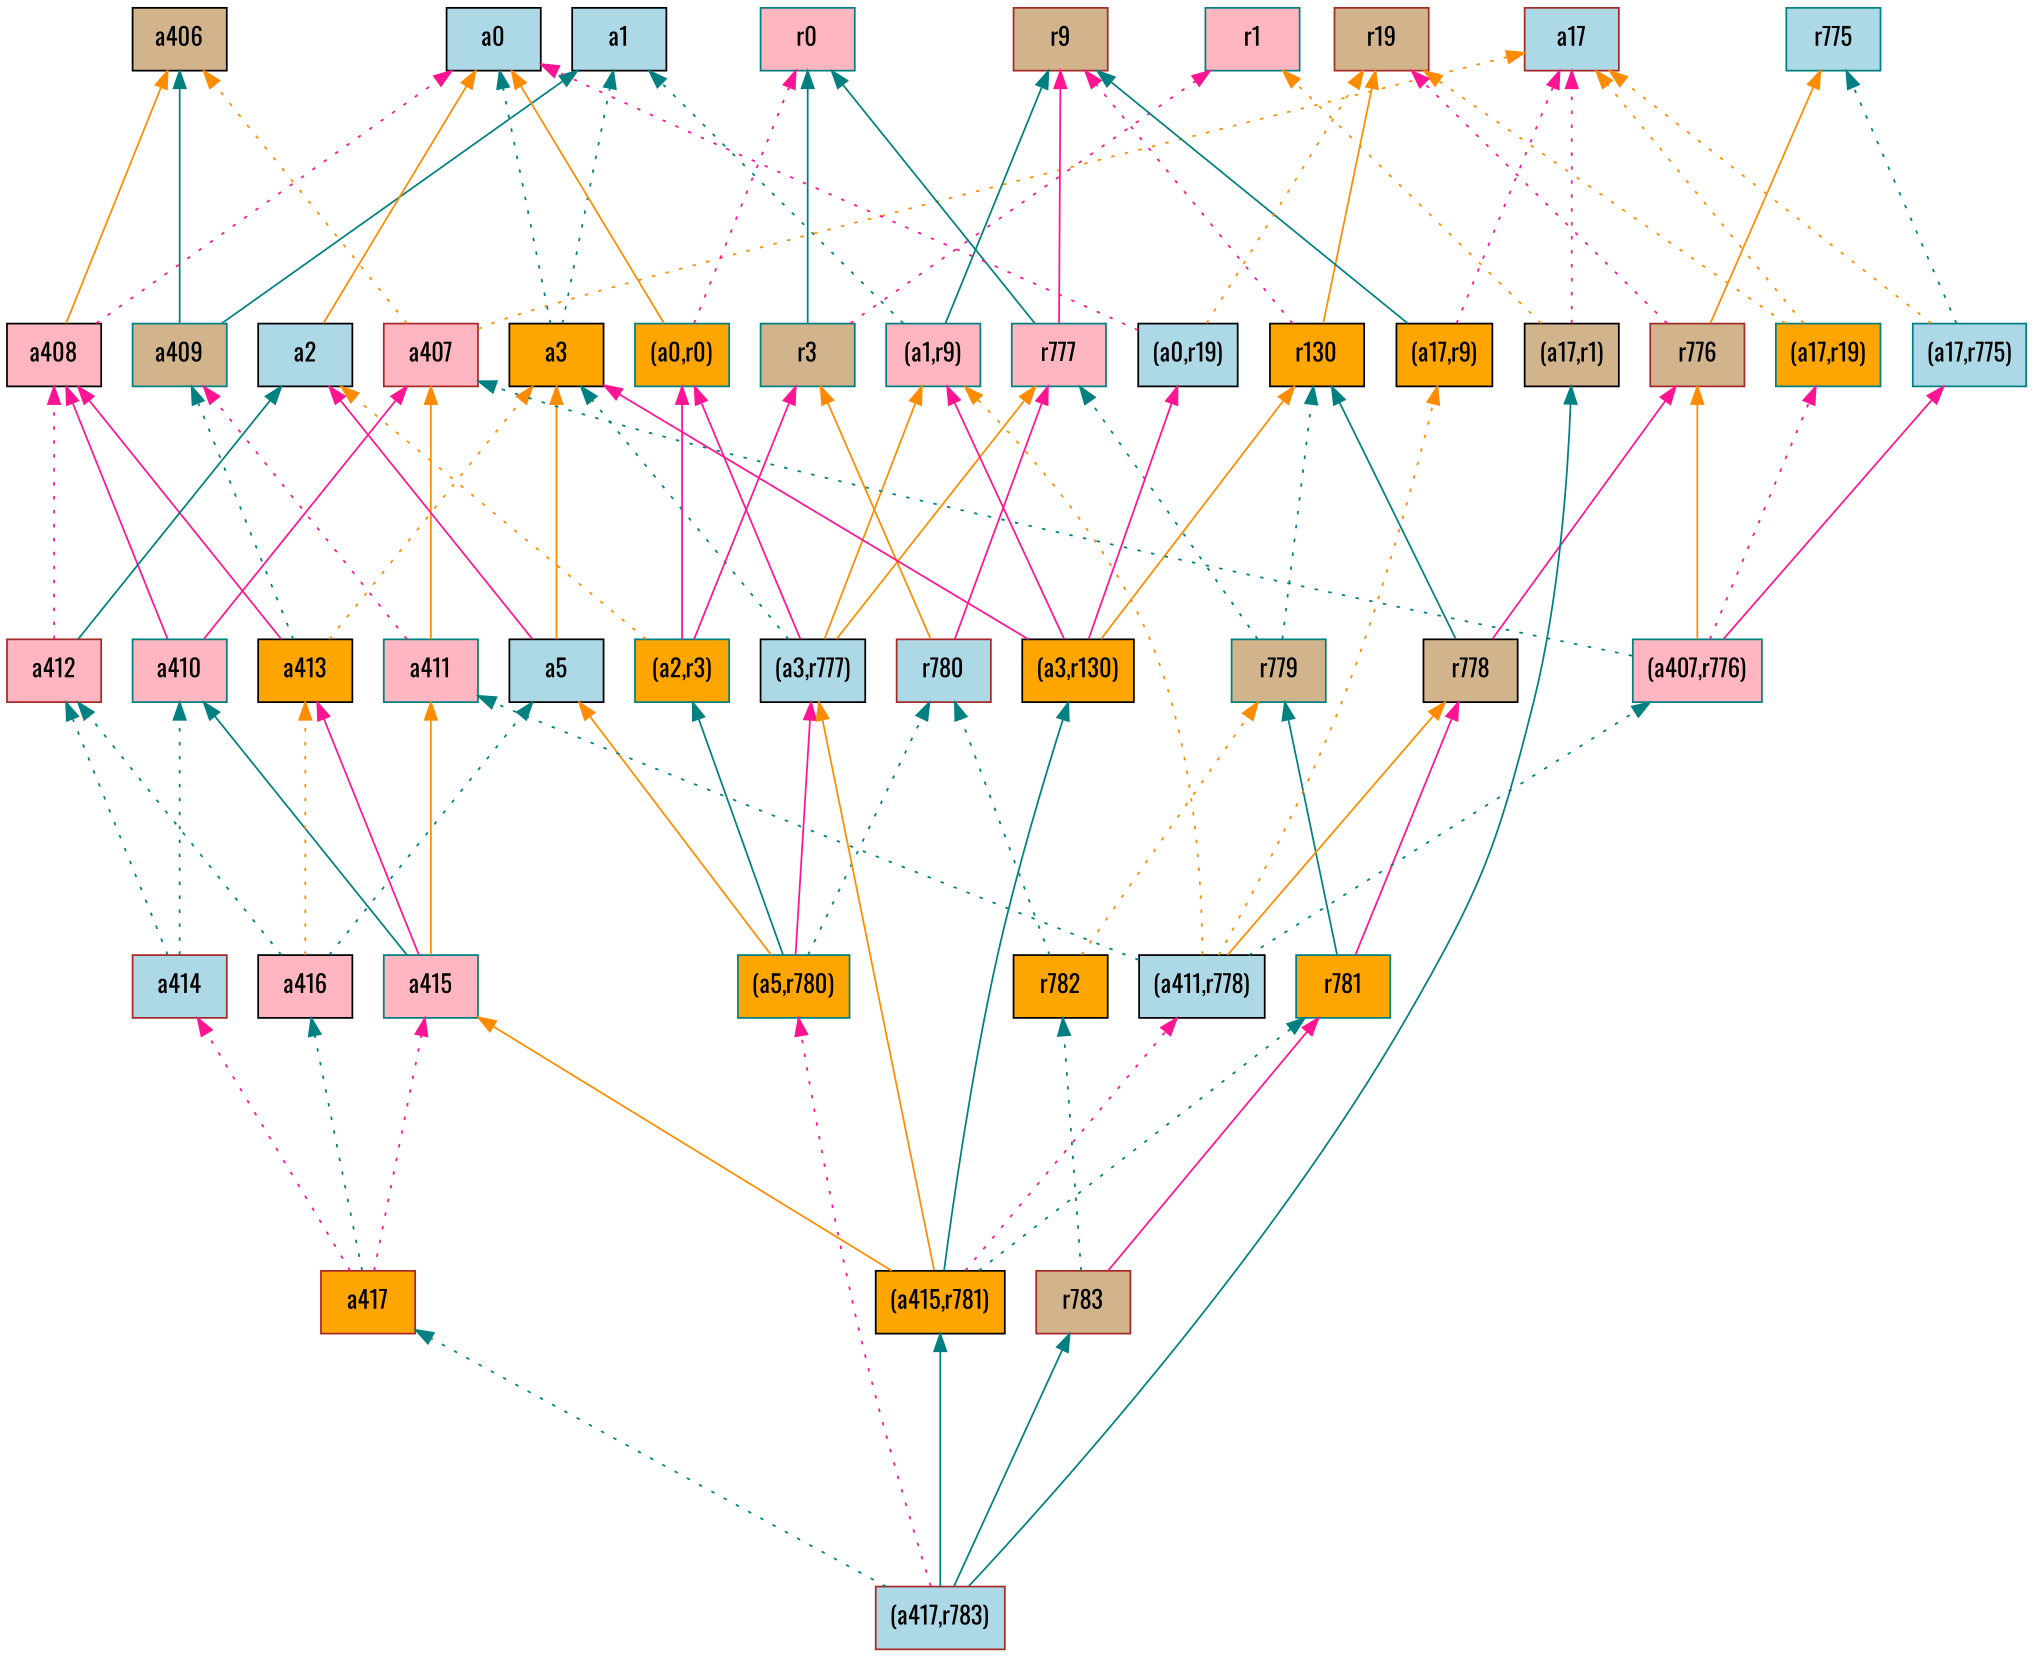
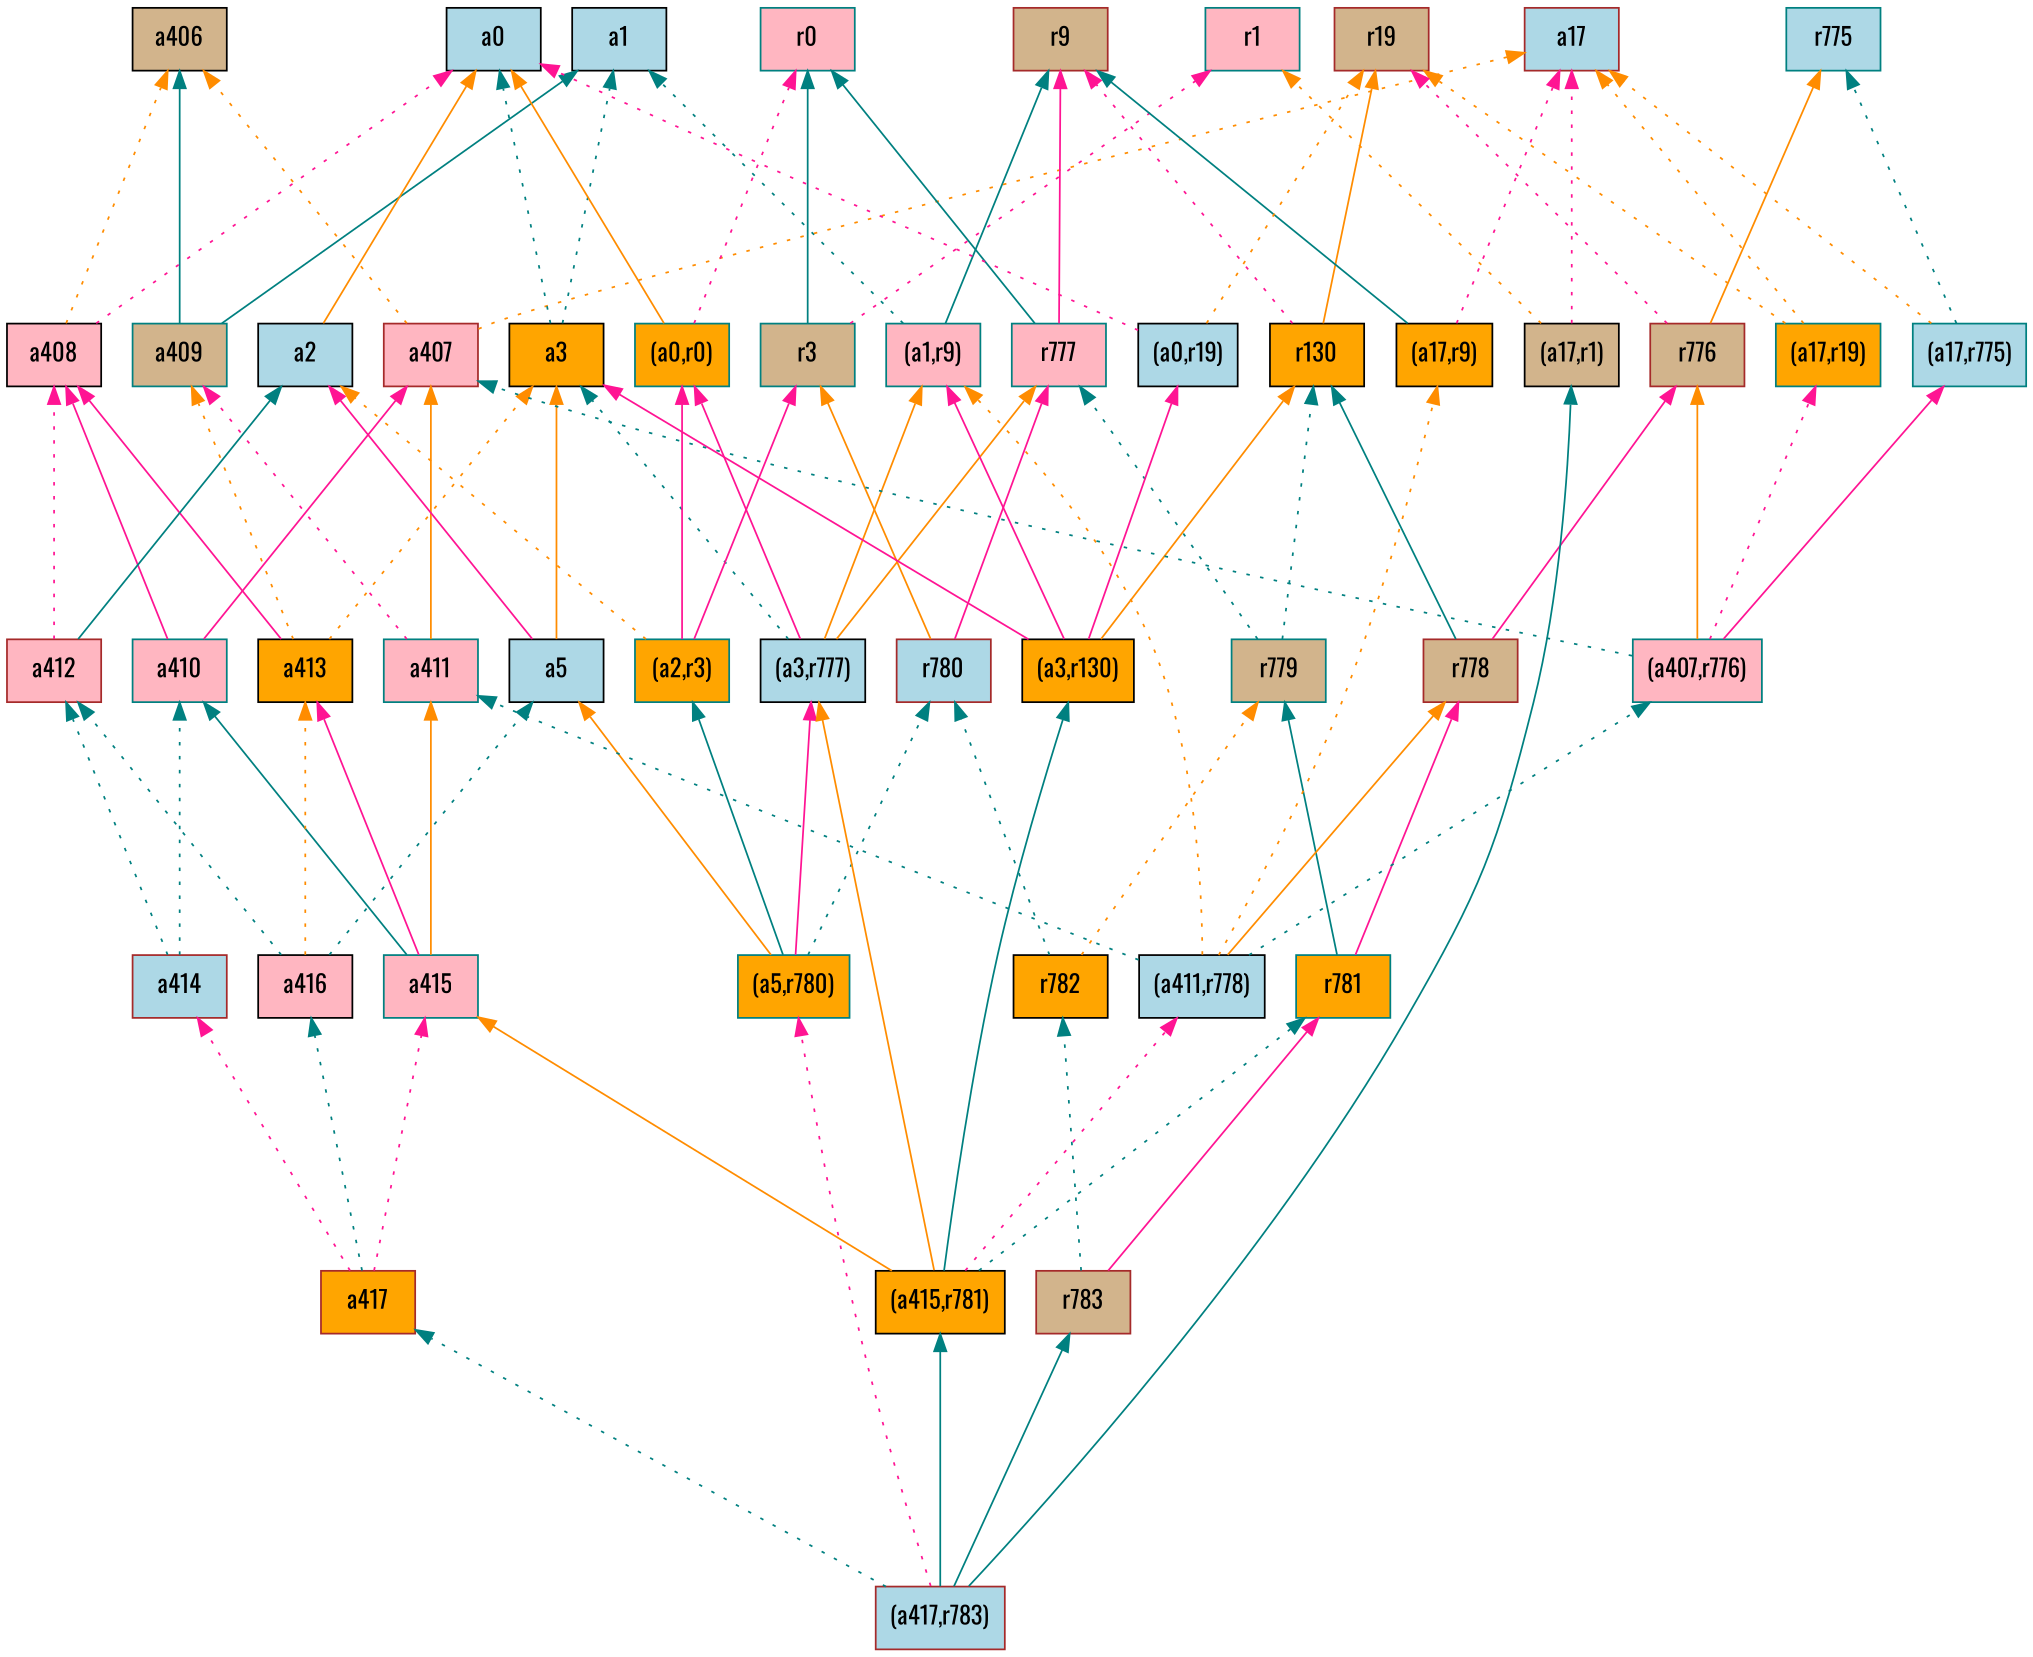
edge "a408" -> "a406": style solid -> dotted
edge "a413" -> "a409": color teal -> darkorange
node "r778": color black -> brown
